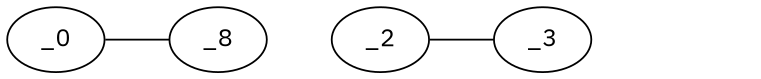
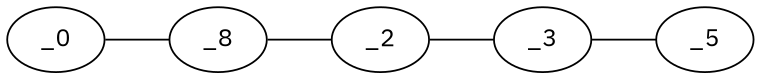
edge "_8" -- "_2": added
node "_5": added
